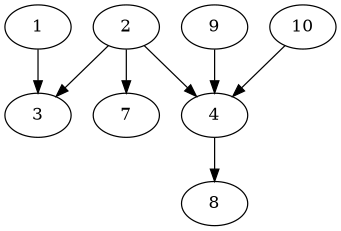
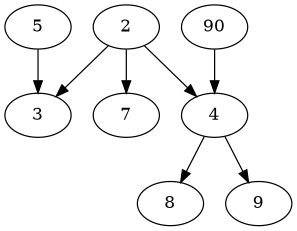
node "1": label "1" -> "5"
node "10": label "10" -> "90"
edge "9" -> "4": reversed
